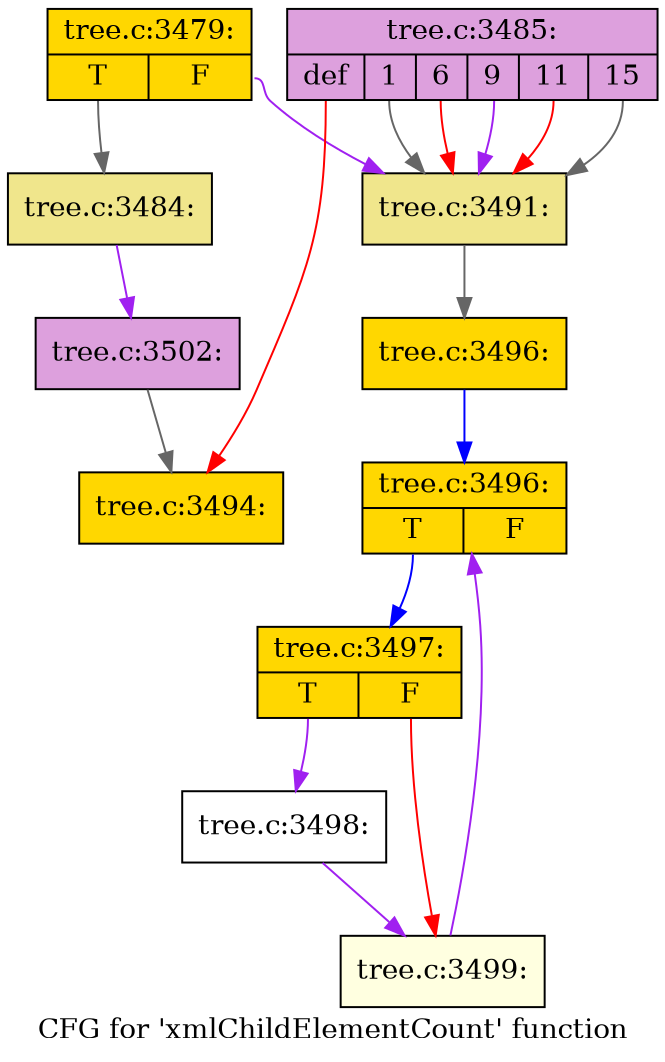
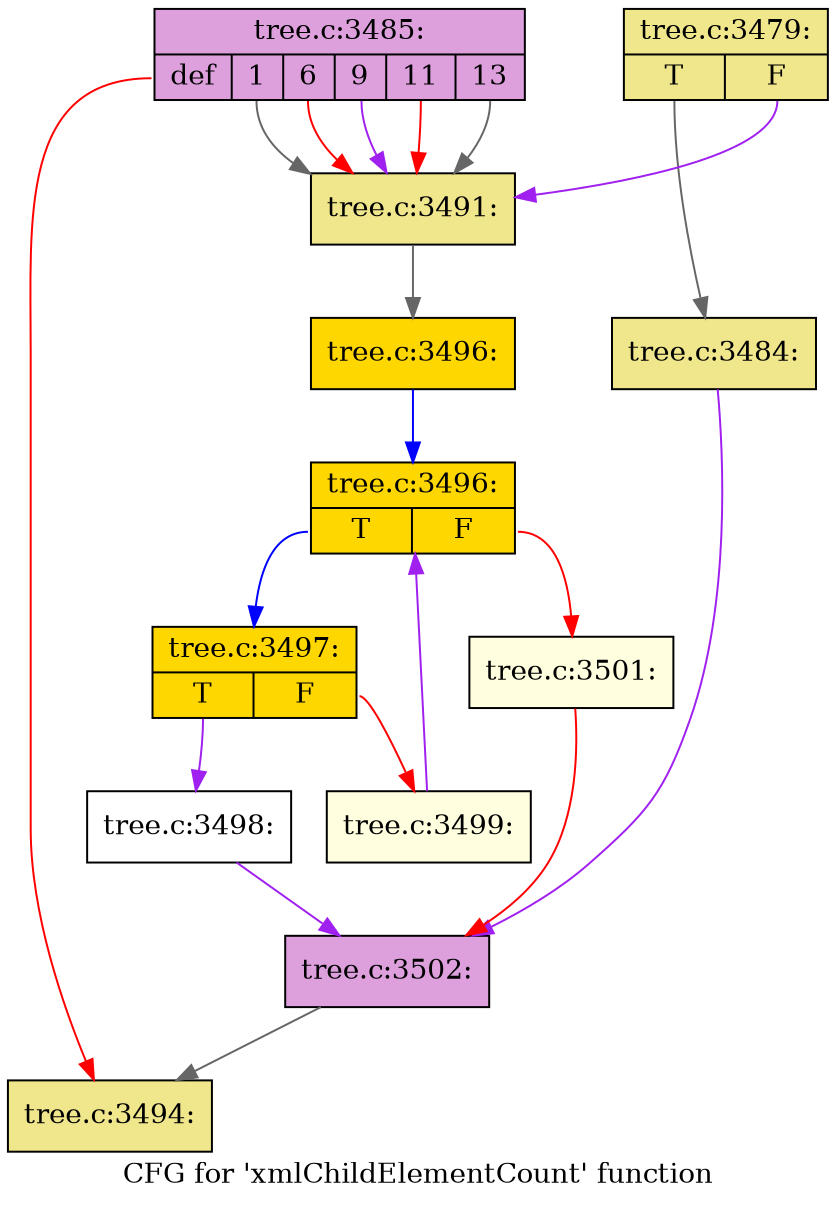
node "tree.c:3479:": fillcolor gold -> khaki
node "tree.c:3485:": text "15" -> "13"
node "tree.c:3494:": fillcolor gold -> khaki
node "tree.c:3501:": added
edge "tree.c:3498:" -> "tree.c:3499:": now "tree.c:3498:" -> "tree.c:3502:"
